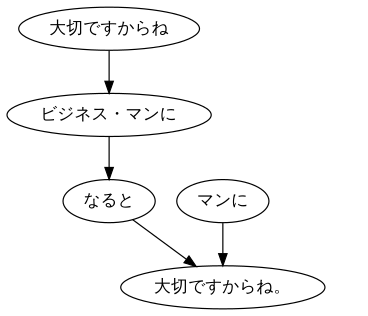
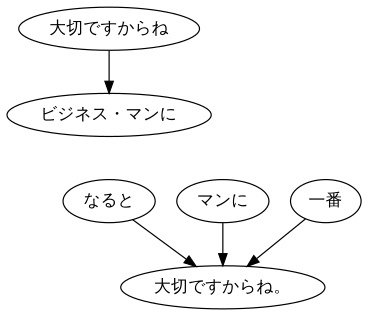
edge "ビジネス・マンに" -> "なると": removed
node "一番": added
